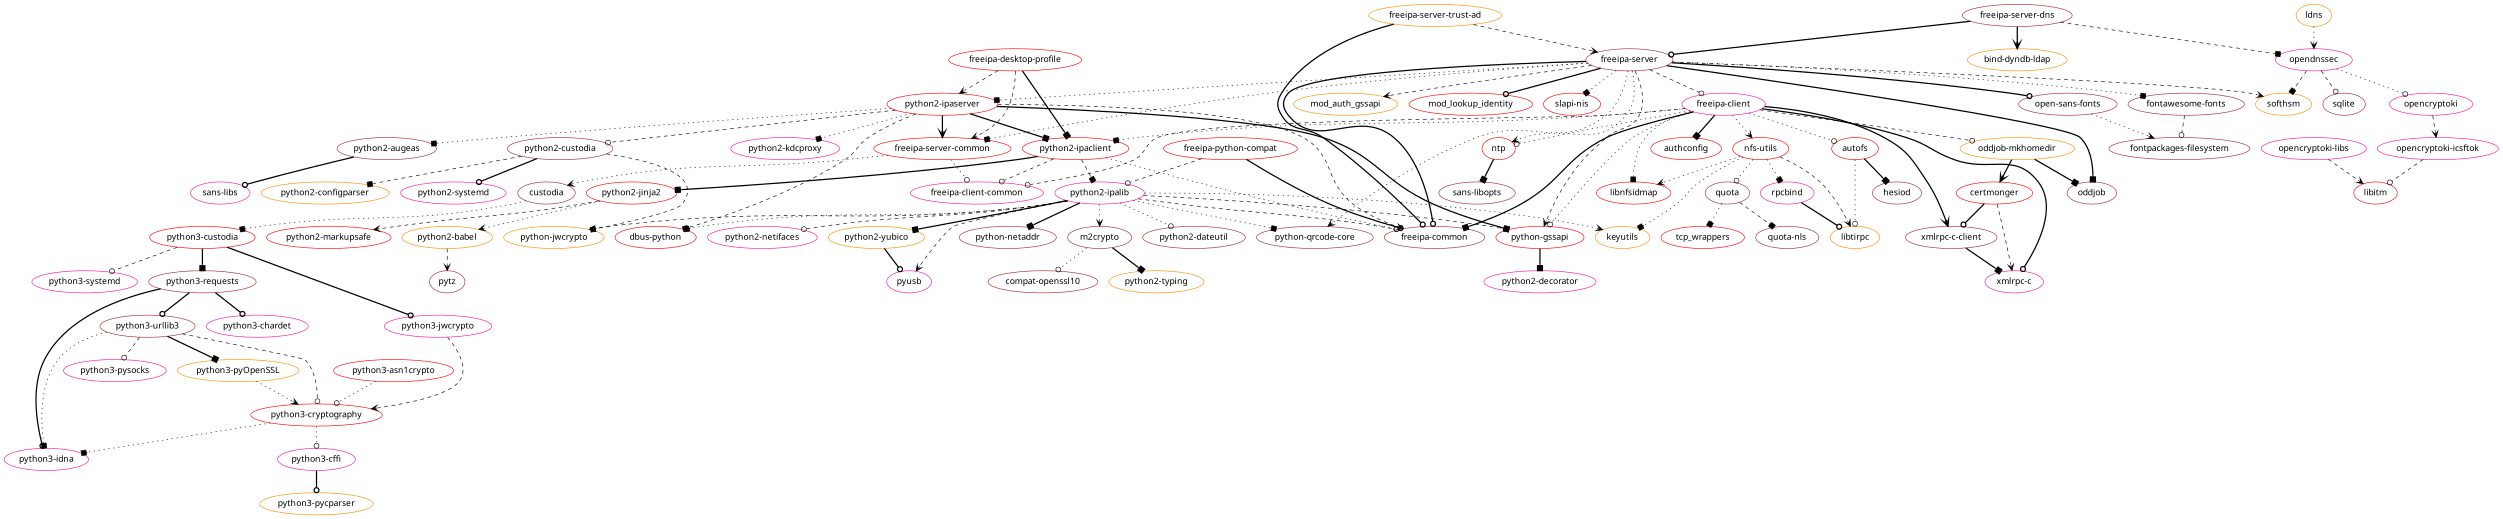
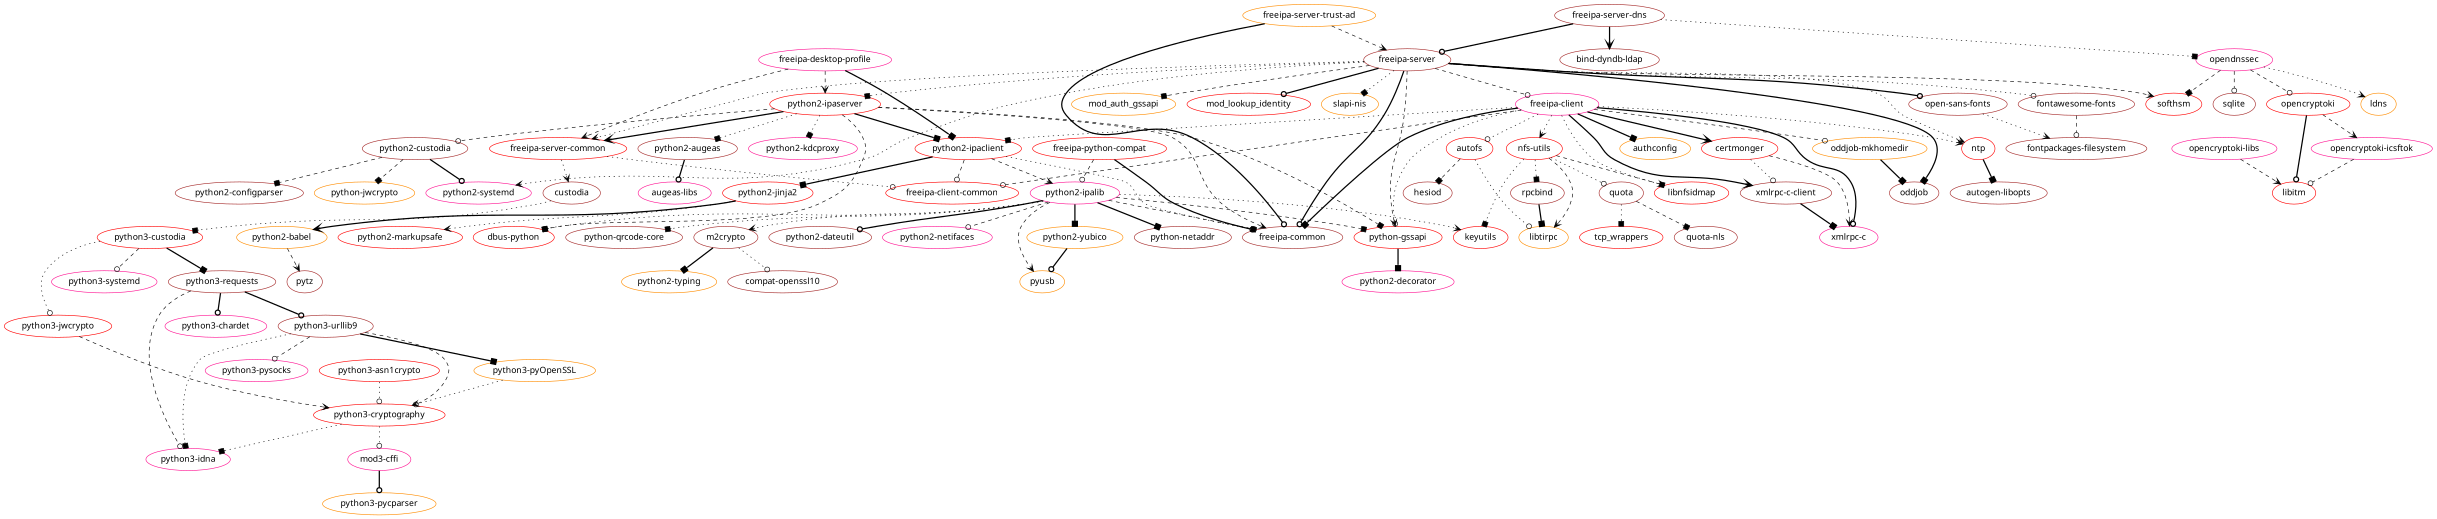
edge "ldns" -> "opendnssec": reversed
edge "freeipa-server-dns" -> "opendnssec": style dashed -> dotted
node "freeipa-desktop-profile": color red -> deeppink
node "bind-dyndb-ldap": color darkorange -> brown
edge "freeipa-server" -> "fontawesome-fonts": arrowhead box -> odot
edge "freeipa-server" -> "mod_auth_gssapi": arrowhead vee -> box
edge "opendnssec" -> "opencryptoki": style dotted -> dashed
edge "freeipa-server" -> "freeipa-server-common": arrowhead box -> vee
node "slapi-nis": color red -> darkorange
node "softhsm": color darkorange -> red
node "opencryptoki": color deeppink -> red
edge "python2-ipaserver" -> "python-gssapi": style bold -> dashed
edge "freeipa-client" -> "ntp": arrowhead odot -> vee
edge "freeipa-server" -> "python-qrcode-core": now "freeipa-server" -> "python2-systemd"
edge "opencryptoki" -> "libitm": added
node "authconfig": color red -> darkorange
edge "python2-ipaclient" -> "python2-ipalib": arrowhead box -> vee
edge "autofs" -> "hesiod": style bold -> dashed
edge "oddjob-mkhomedir" -> "certmonger": now "freeipa-client" -> "certmonger"
edge "nfs-utils" -> "libnfsidmap": style dotted -> dashed
edge "python2-ipaclient" -> "freeipa-common": arrowhead odot -> box
node "sans-libs": label "sans-libs" -> "augeas-libs"
node "python2-configparser": color darkorange -> brown
node "freeipa-client-common": color deeppink -> red
node "sans-libopts": label "sans-libopts" -> "autogen-libopts"
node "rpcbind": color deeppink -> brown
edge "certmonger" -> "xmlrpc-c-client": style bold -> dotted
edge "python2-jinja2" -> "python2-babel": style dotted -> bold
edge "python2-ipalib" -> "python2-dateutil": style dotted -> bold
edge "rpcbind" -> "libtirpc": arrowhead odot -> box
edge "python2-jinja2" -> "python2-markupsafe": style dashed -> dotted
edge "python2-ipalib" -> "python-jwcrypto": removed
node "keyutils": color darkorange -> red
edge "python3-custodia" -> "python3-jwcrypto": style bold -> dotted
node "pyusb": color deeppink -> darkorange
node "python3-urllib3": label "python3-urllib3" -> "python3-urllib9"
node "python3-jwcrypto": color deeppink -> red
edge "python3-requests" -> "python3-idna": style bold -> dashed
node "python3-cffi": label "python3-cffi" -> "mod3-cffi"
